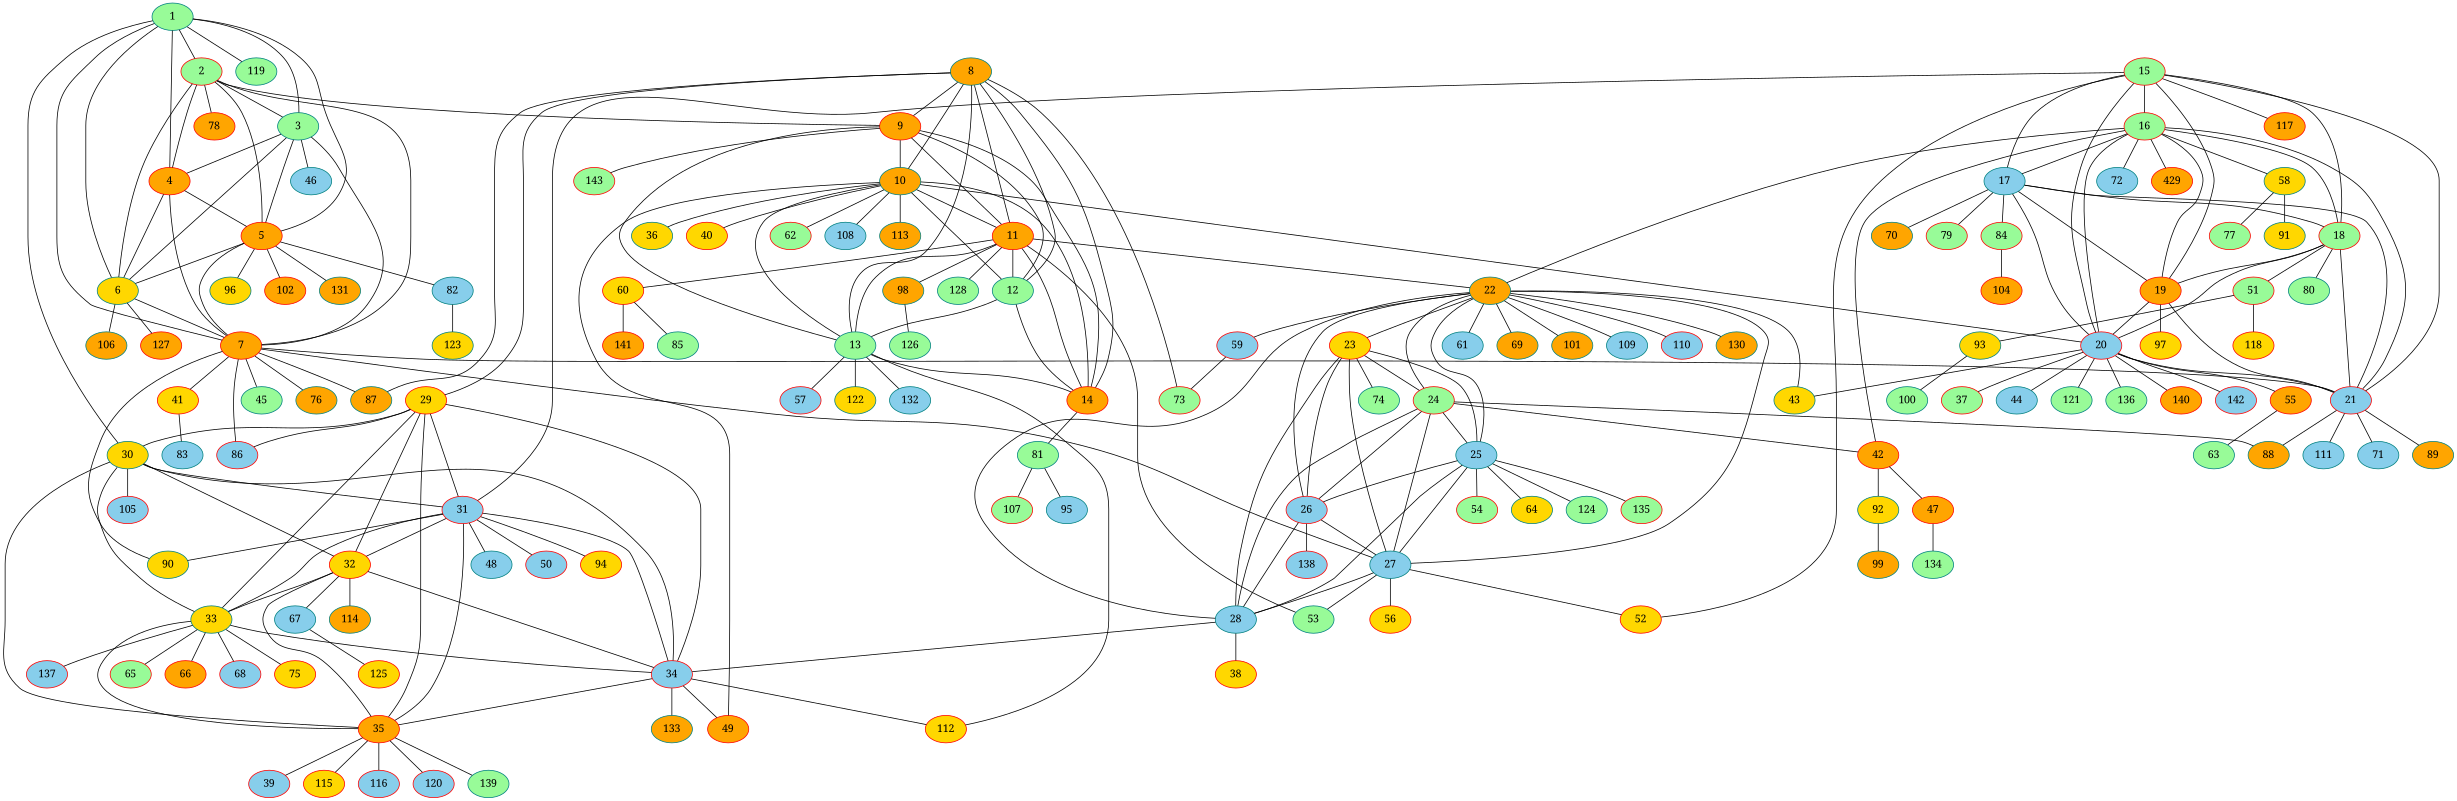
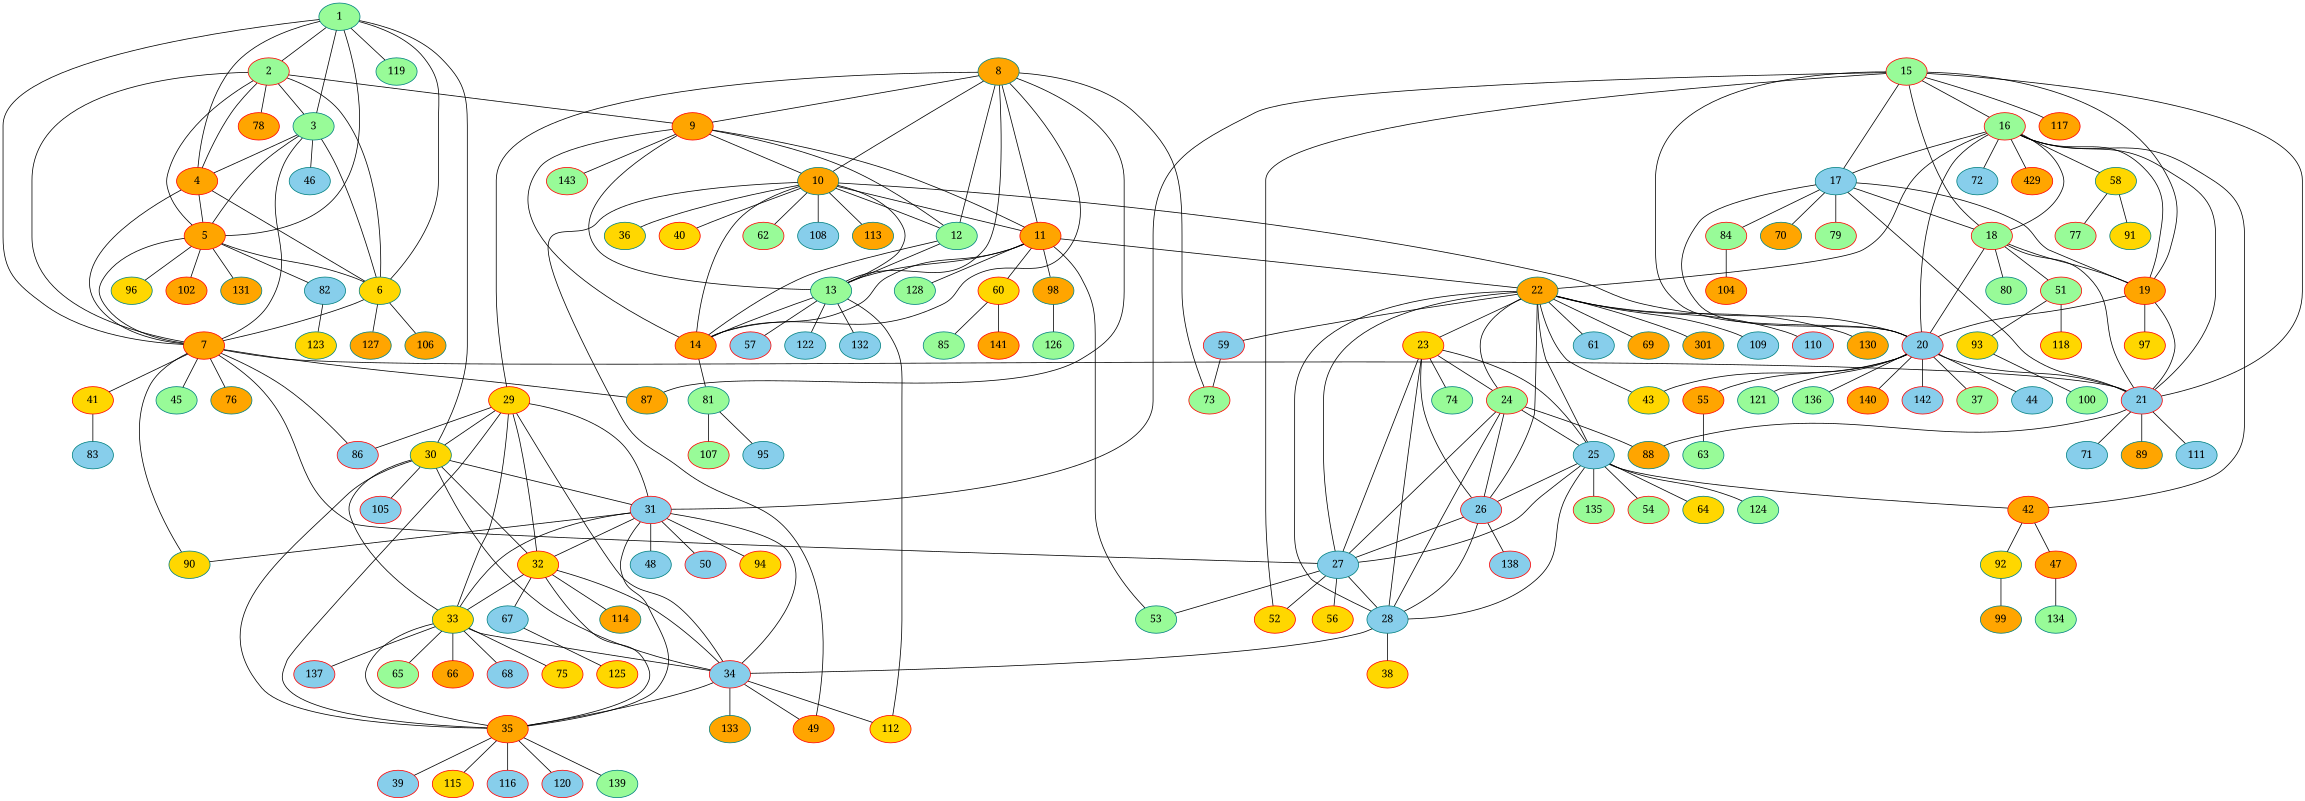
edge "11" -- "12": removed
node "127": color red -> teal
node "101": label "101" -> "301"
node "122": fillcolor gold -> skyblue
edge "24" -- "42": now "25" -- "42"
